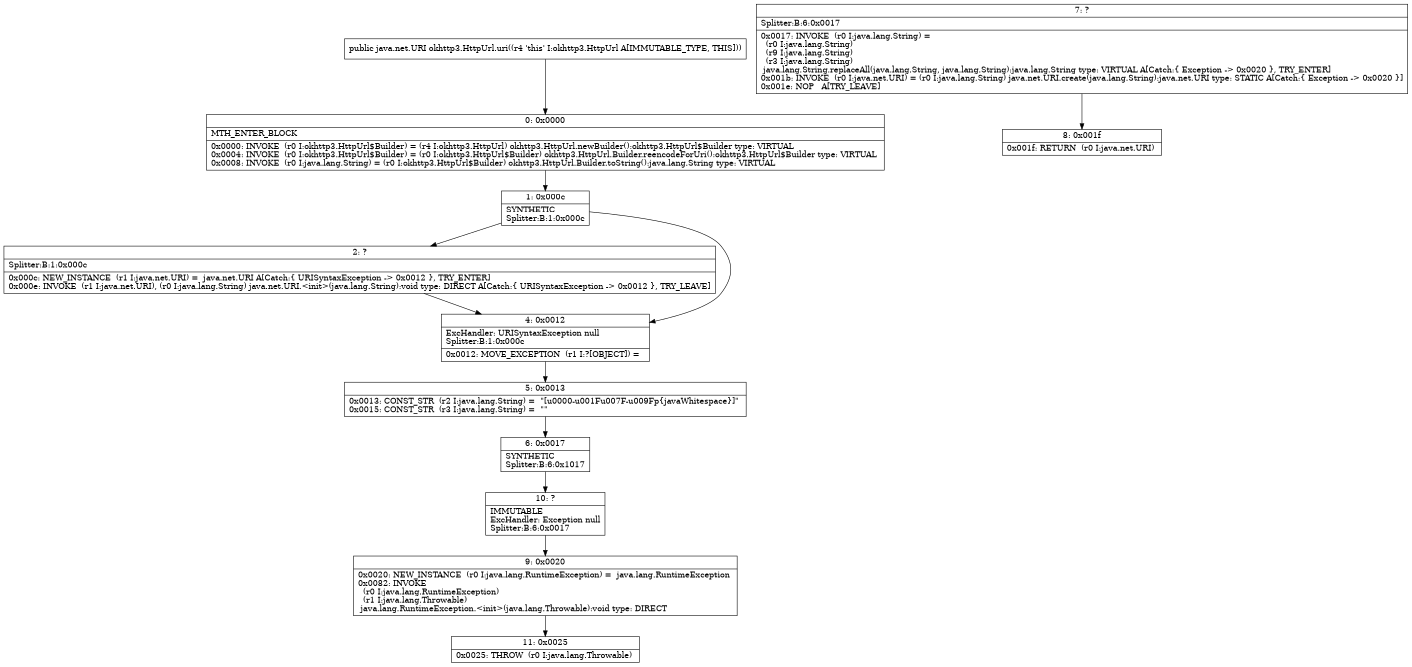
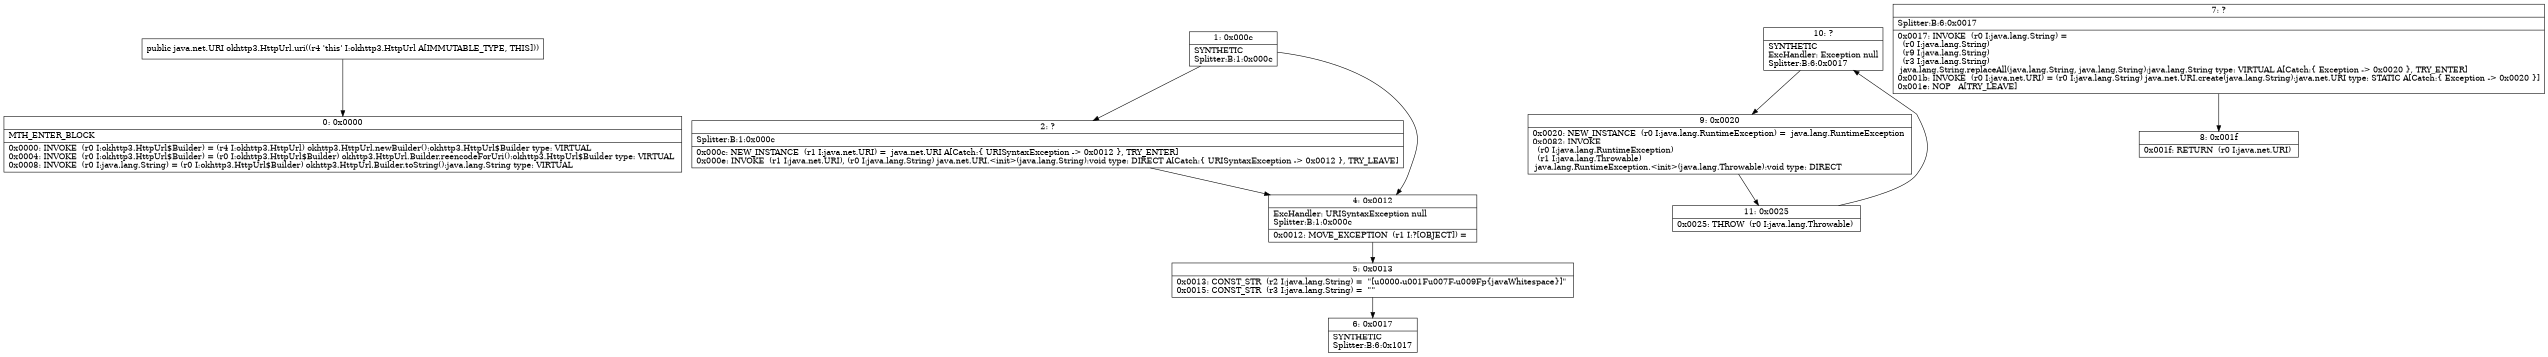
edge "0: 0x0000" -> "1: 0x000c": removed
edge "6: 0x0017" -> "10: ?": now "11: 0x0025" -> "10: ?"
node "10: ?": text "IMMUTABLE" -> "SYNTHETIC"
